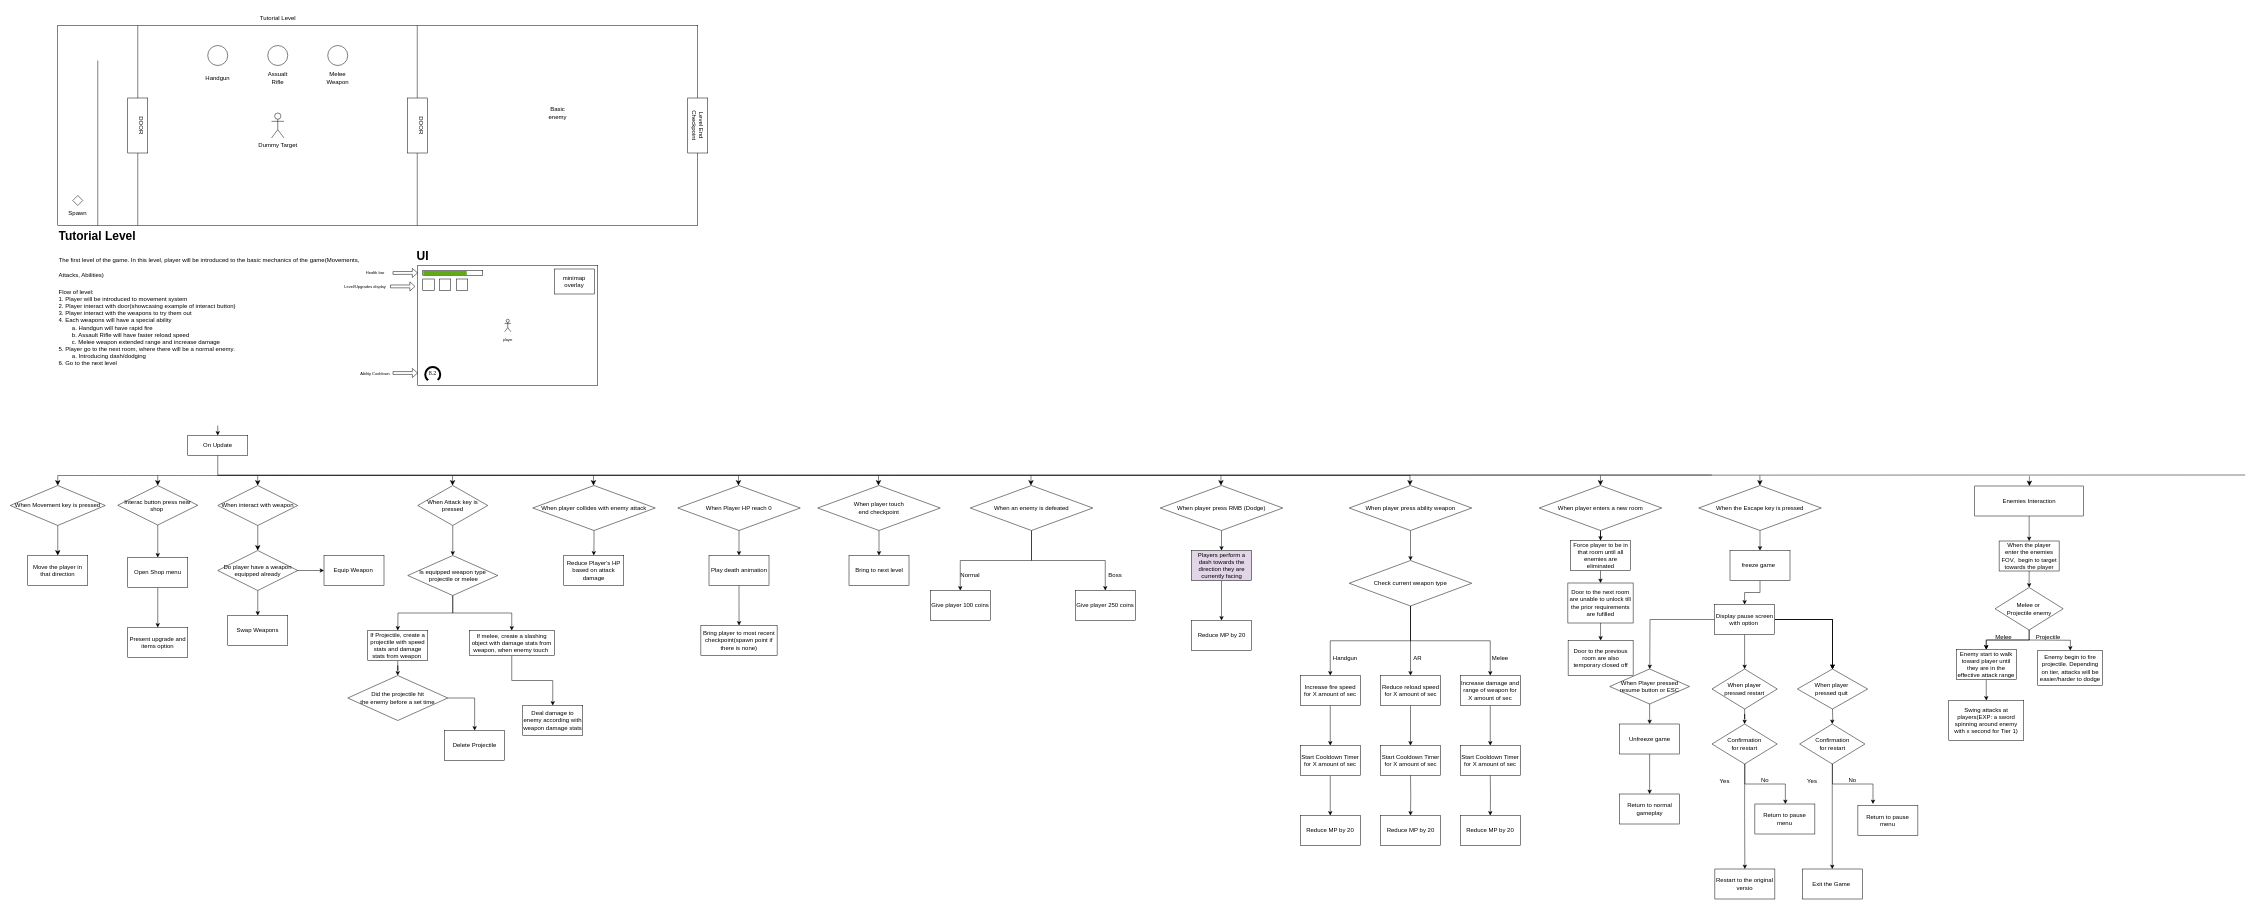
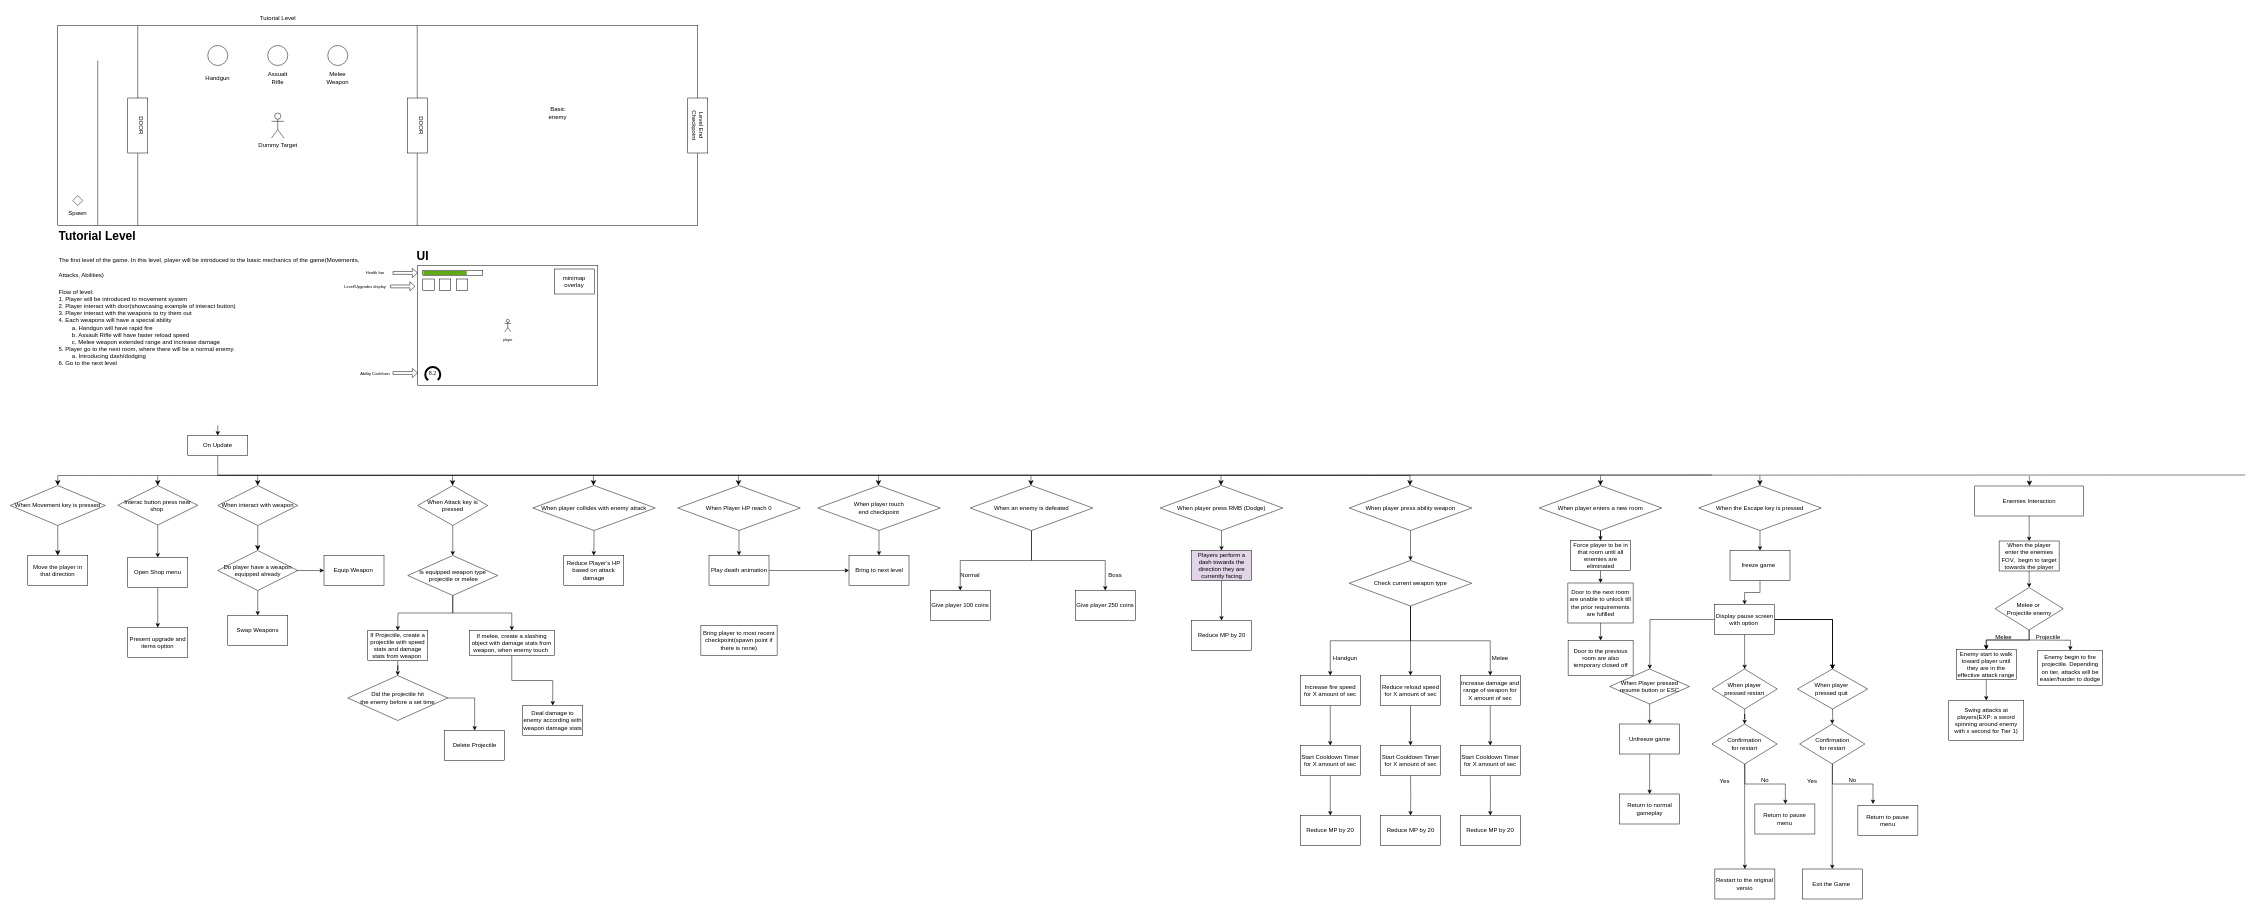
edge "Play death animation" -> "Bring player to most recent checkpoint(spawn point if there is none)": now "Play death animation" -> "Bring to next level"
node "AR": removed
